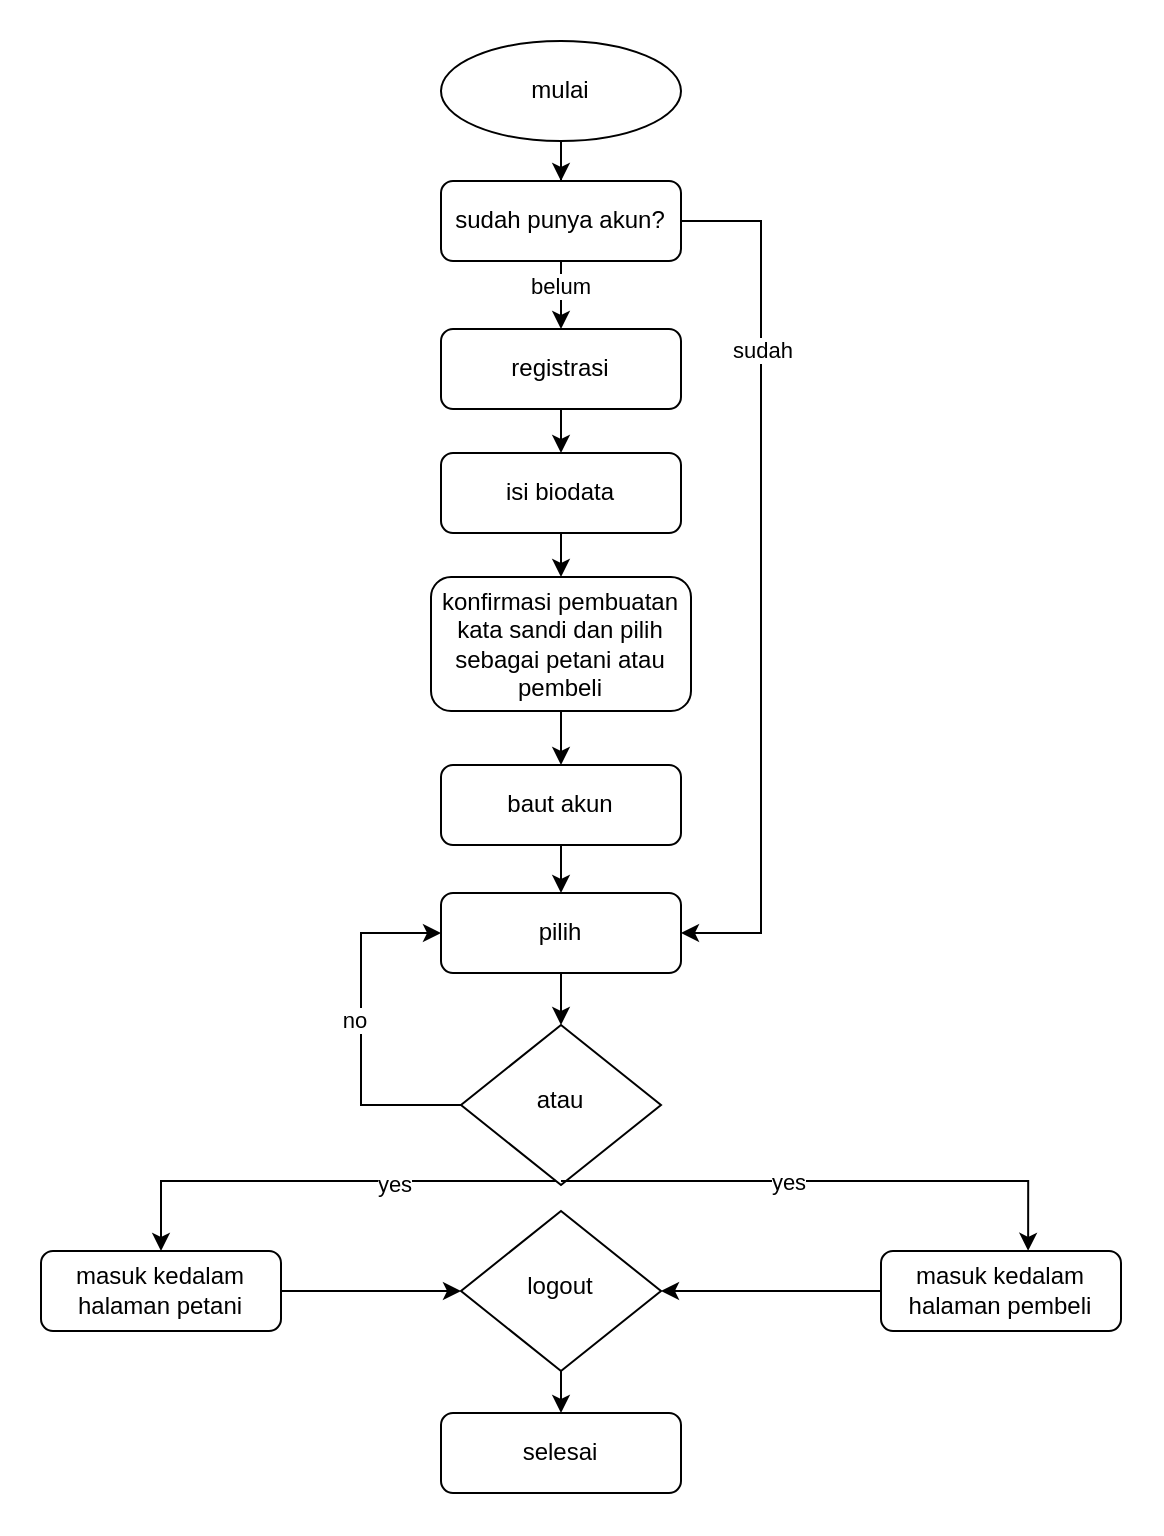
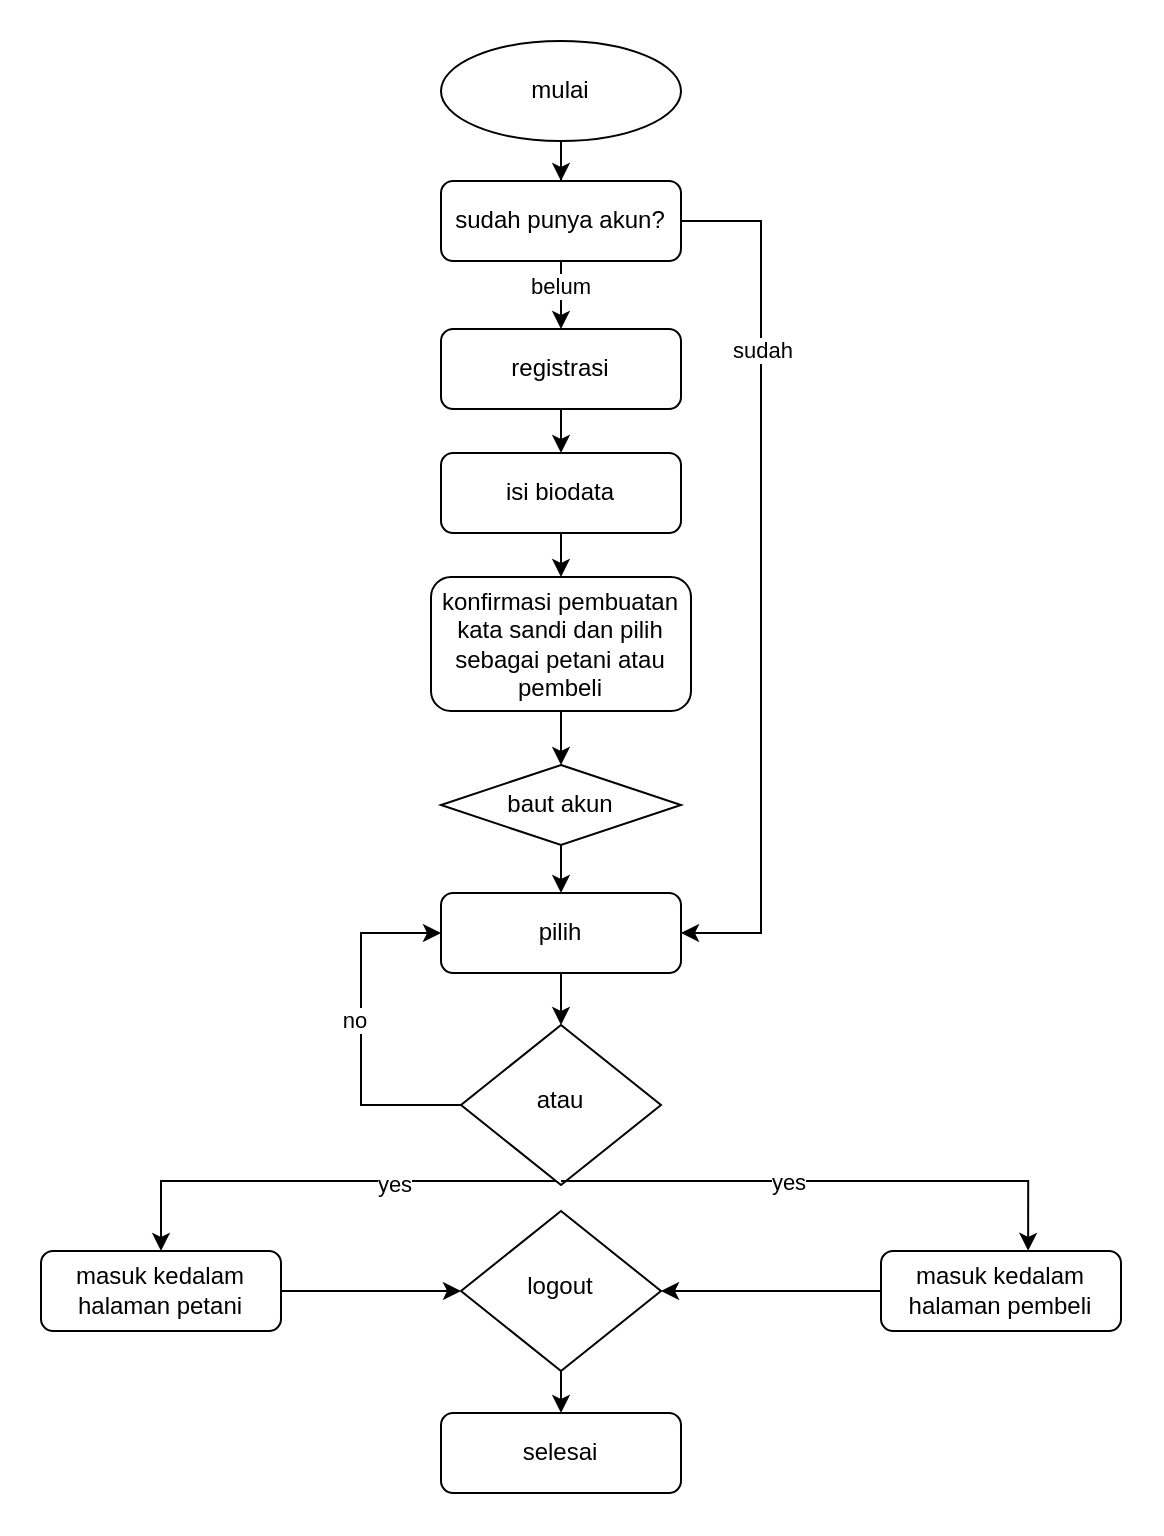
node "baut akun": shape rounded rectangle -> diamond
